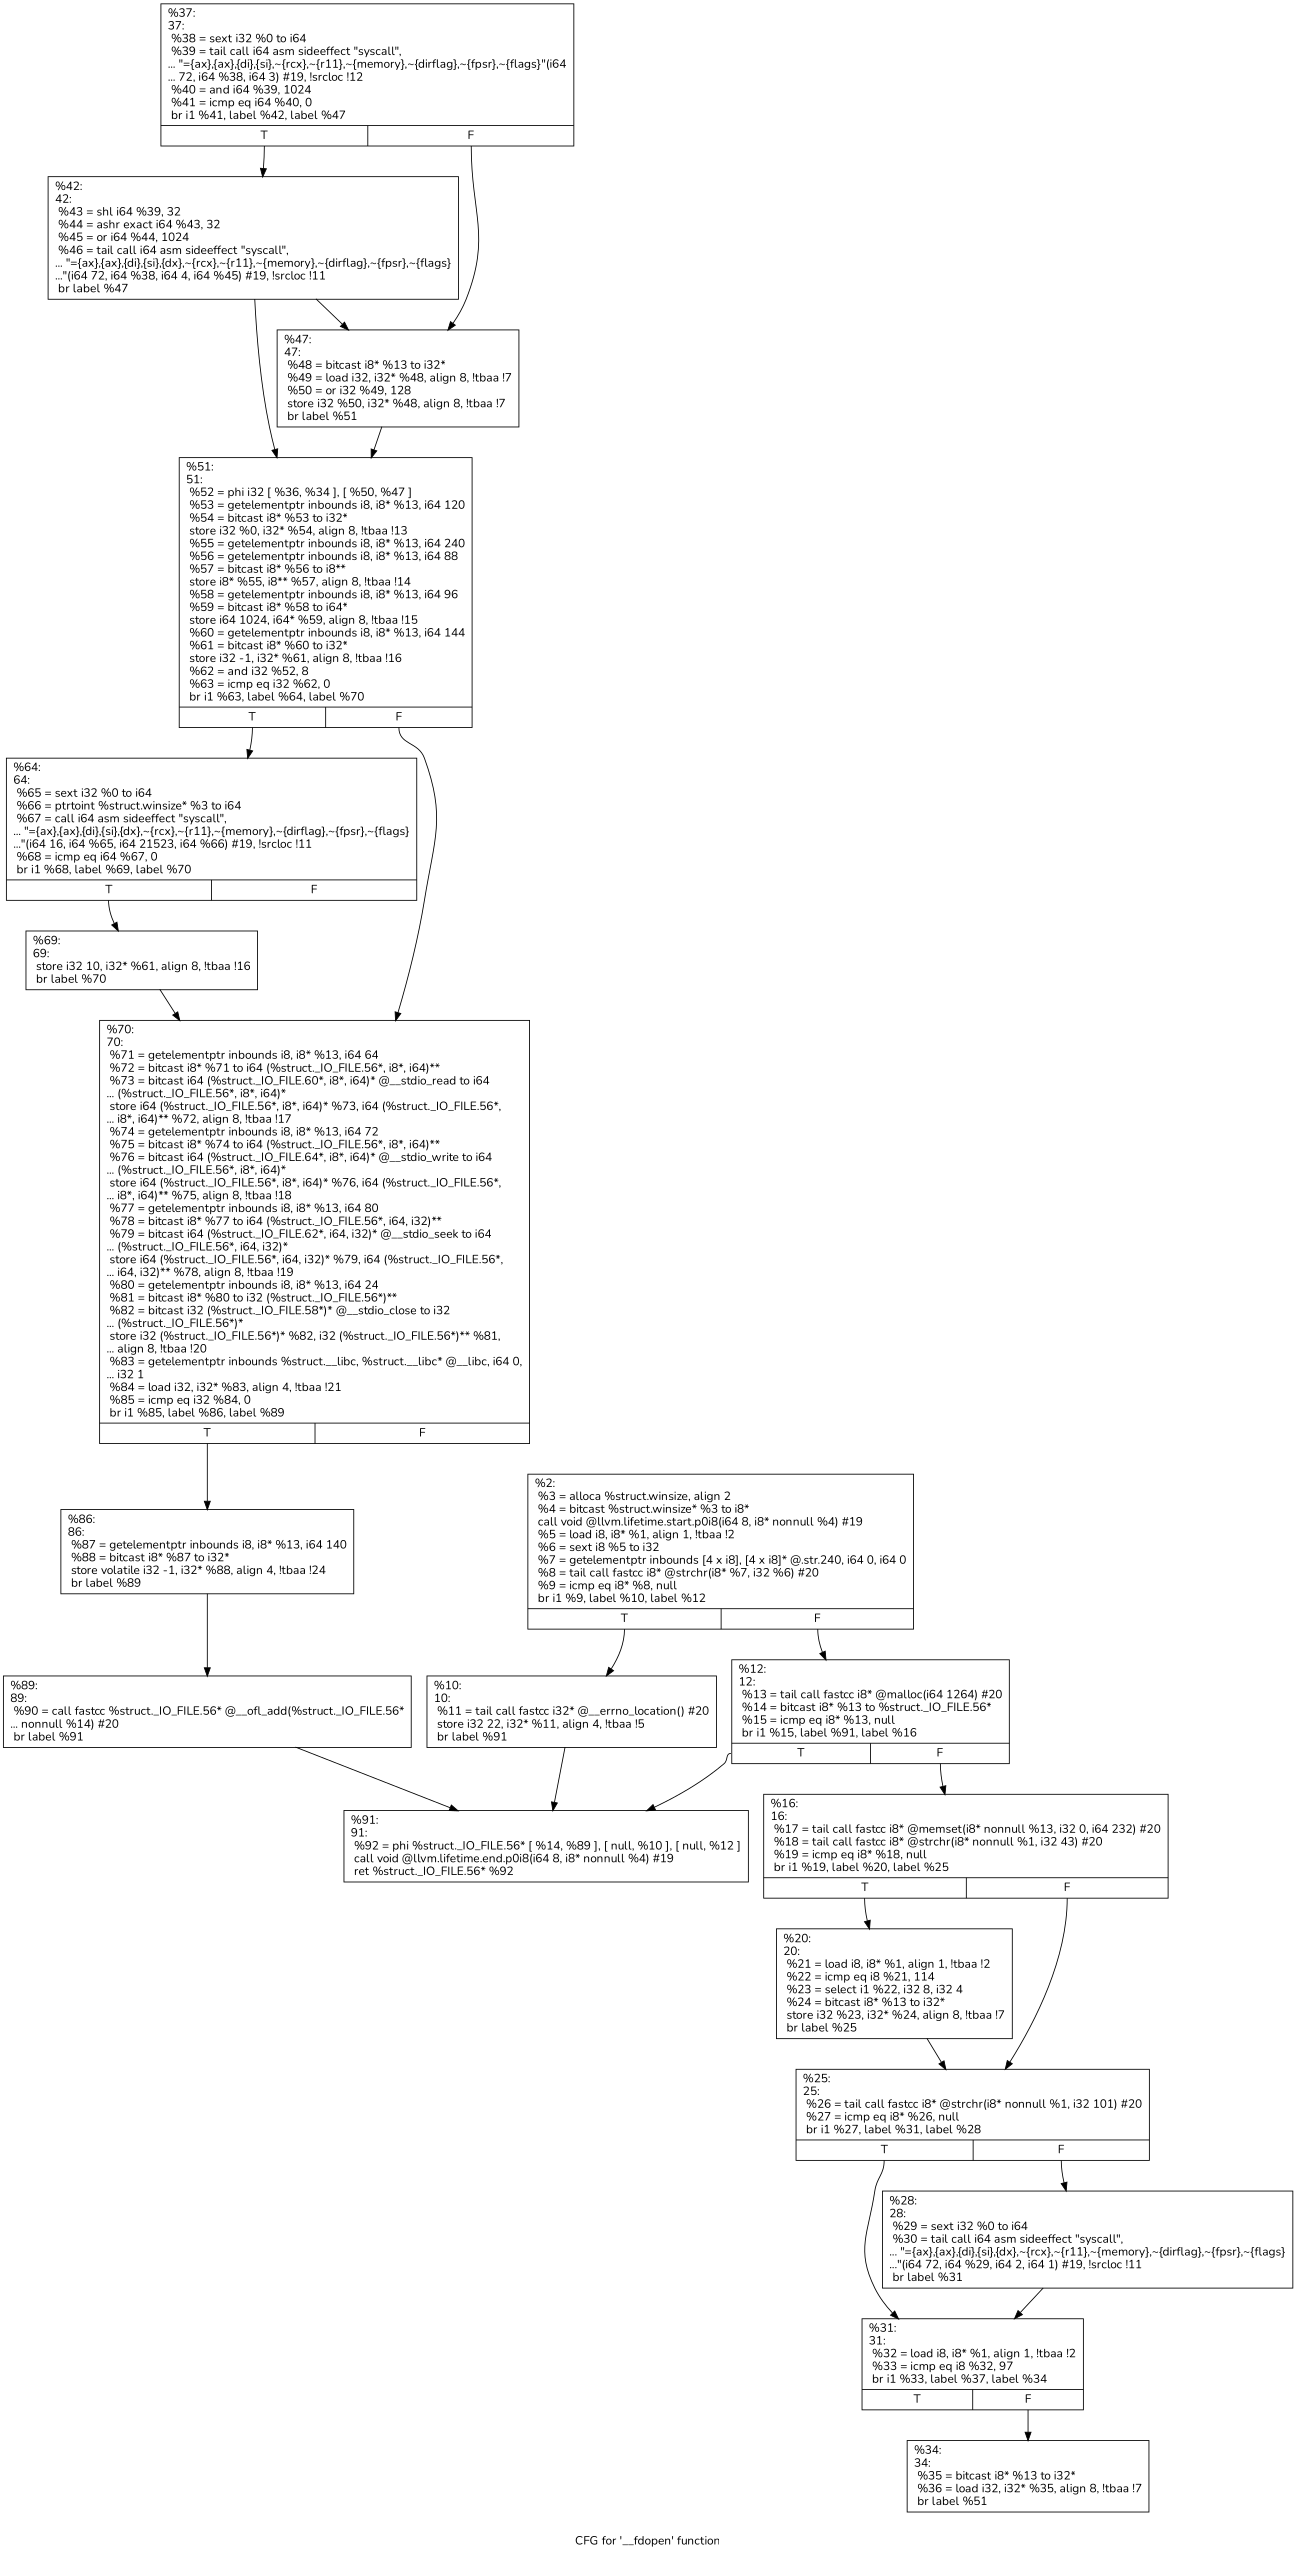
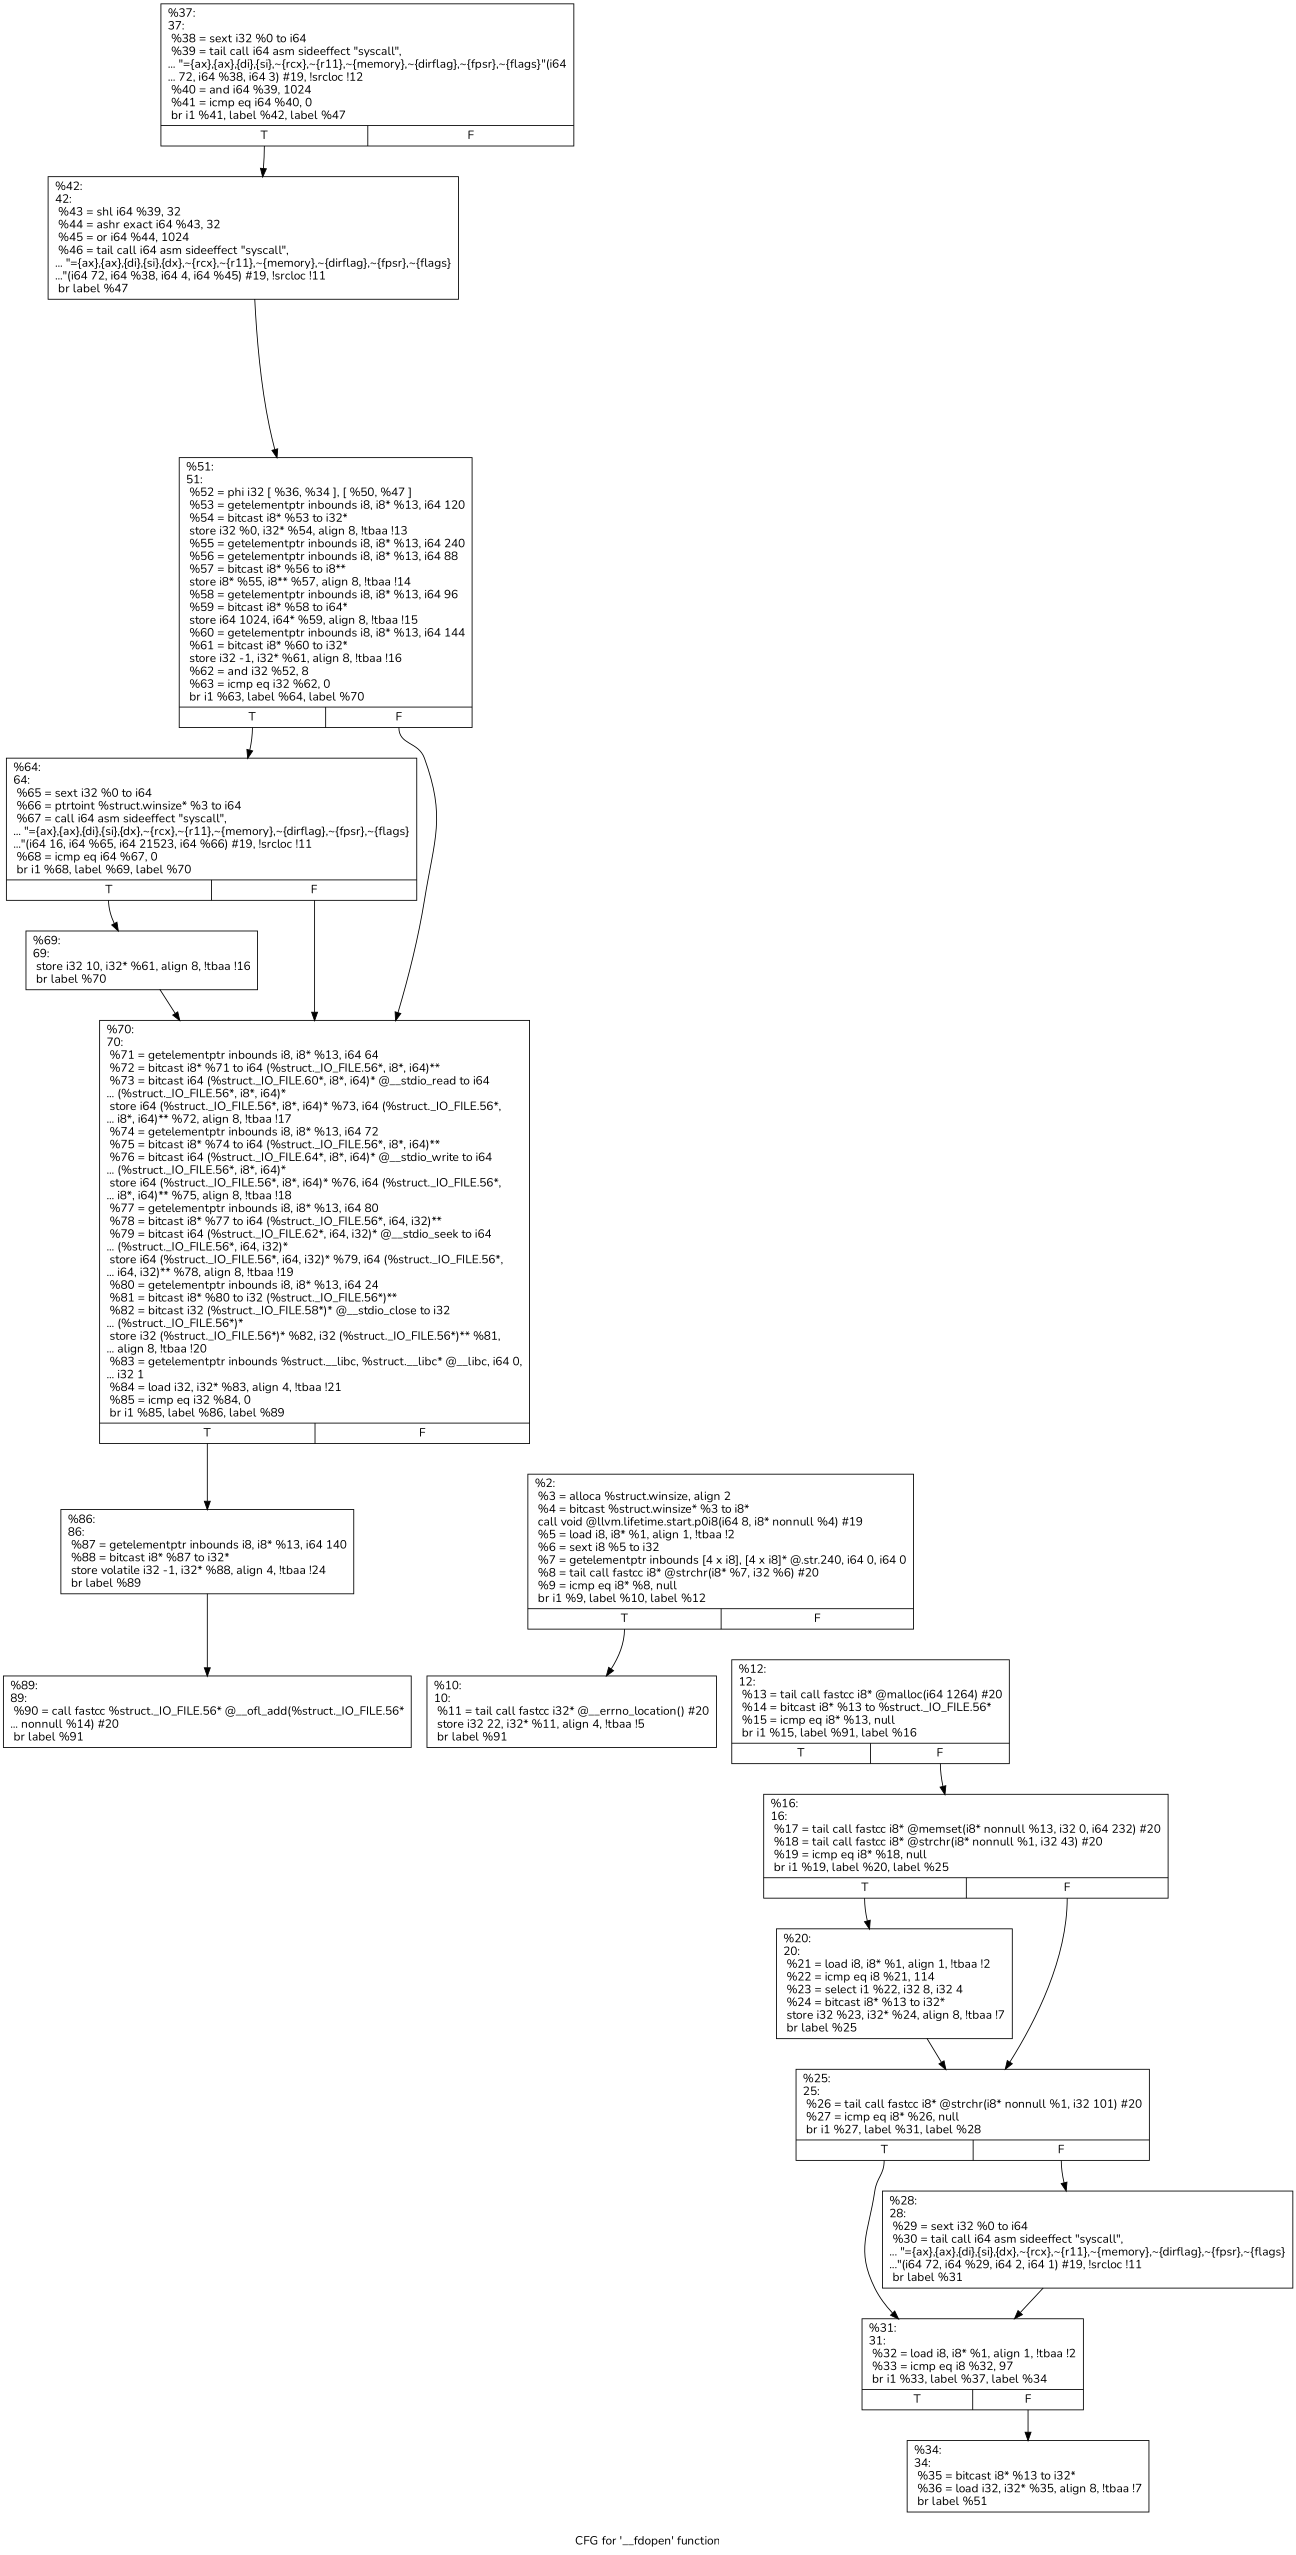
node "%47:": removed
edge "%64:" -> "%70:": added
edge "%2:" -> "%12:": removed
node "%91:": removed
